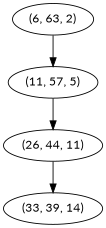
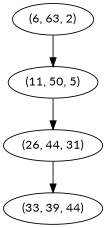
node "(11, 57, 5)": label "(11, 57, 5)" -> "(11, 50, 5)"
node "(26, 44, 11)": label "(26, 44, 11)" -> "(26, 44, 31)"
node "(33, 39, 14)": label "(33, 39, 14)" -> "(33, 39, 44)"
